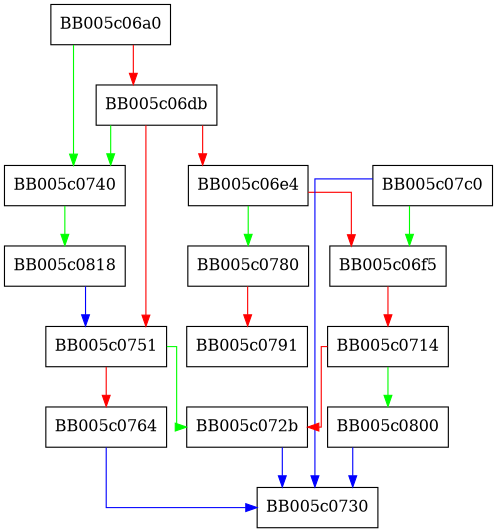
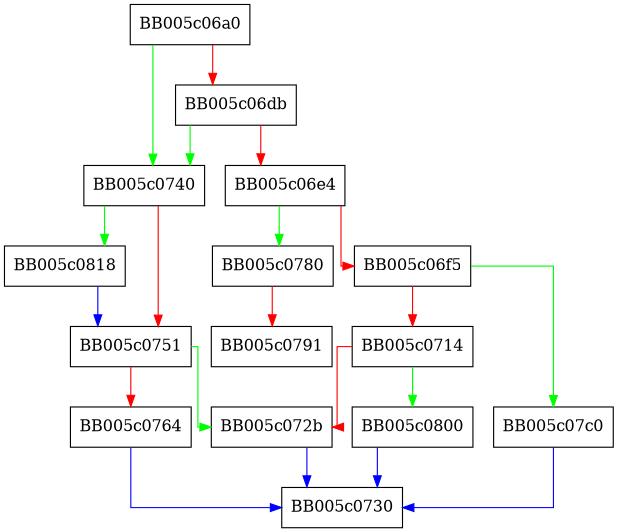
edge "BB005c06db" -> "BB005c0751": now "BB005c0740" -> "BB005c0751"
edge "BB005c07c0" -> "BB005c06f5": reversed
